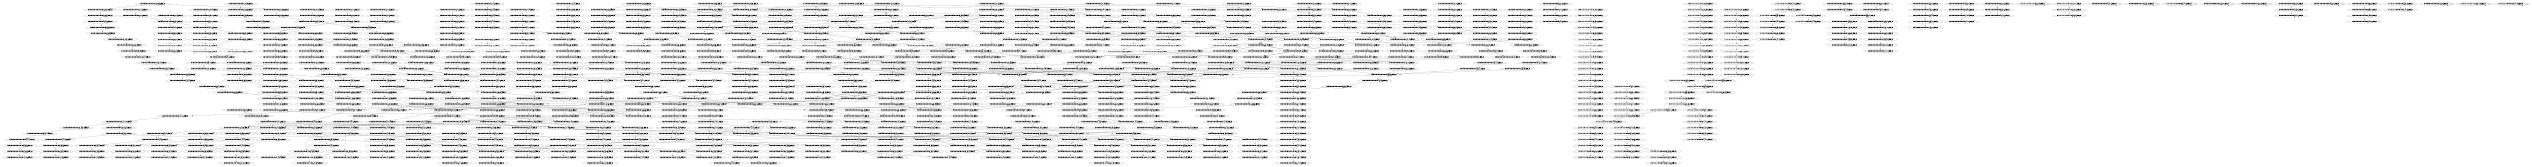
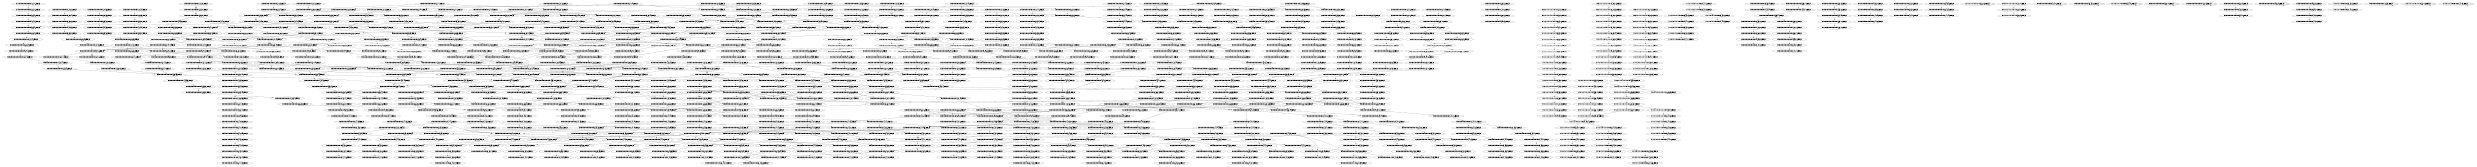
node "00000000000000000000_24-44:44-LEN:20": removed
